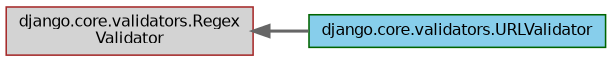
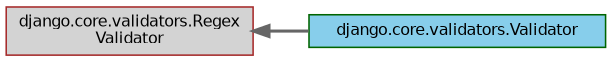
node "django.core.validators.URLValidator": label "django.core.validators.URLValidator" -> "django.core.validators.Validator"
